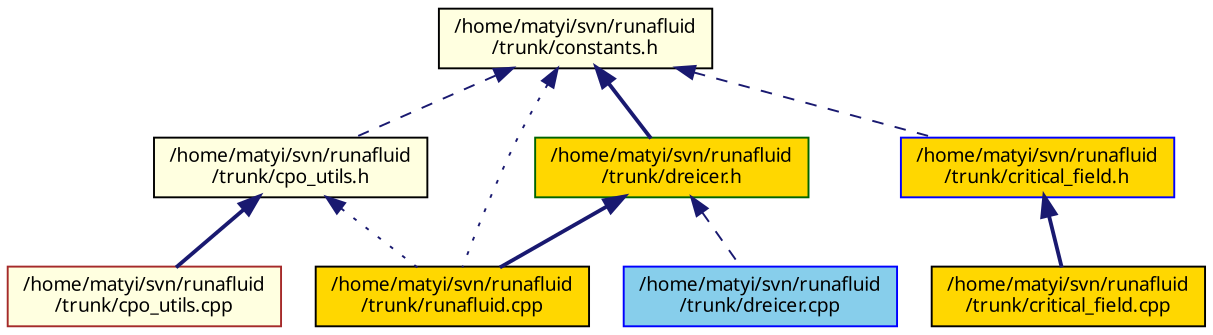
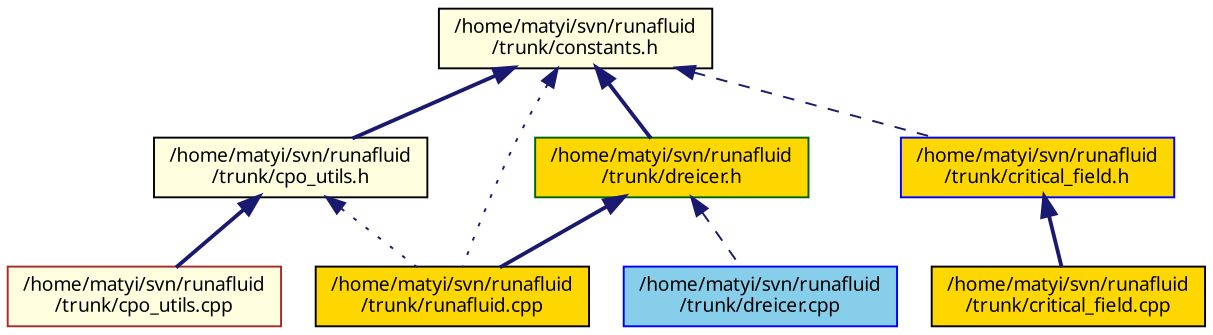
edge "/home/matyi/svn/runafluid /trunk/cpo_utils.h" -> "/home/matyi/svn/runafluid /trunk/constants.h": style dashed -> bold
